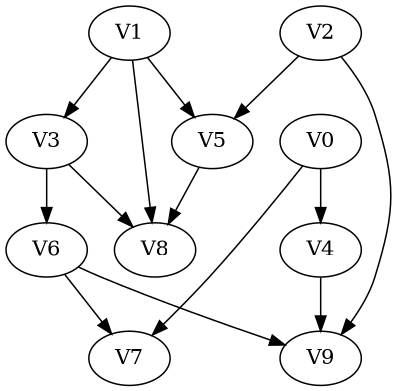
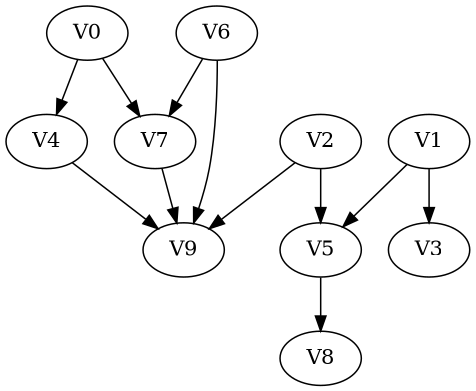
edge "V1" -> "V8": removed
edge "V3" -> "V6": removed
edge "V7" -> "V9": added
edge "V3" -> "V8": removed
